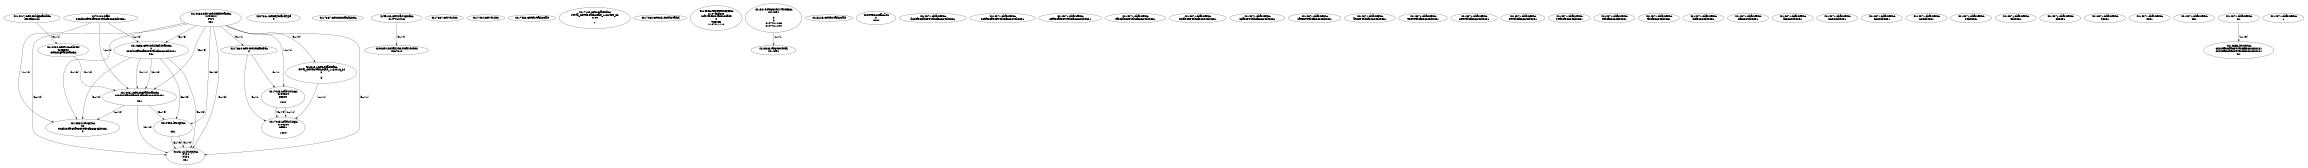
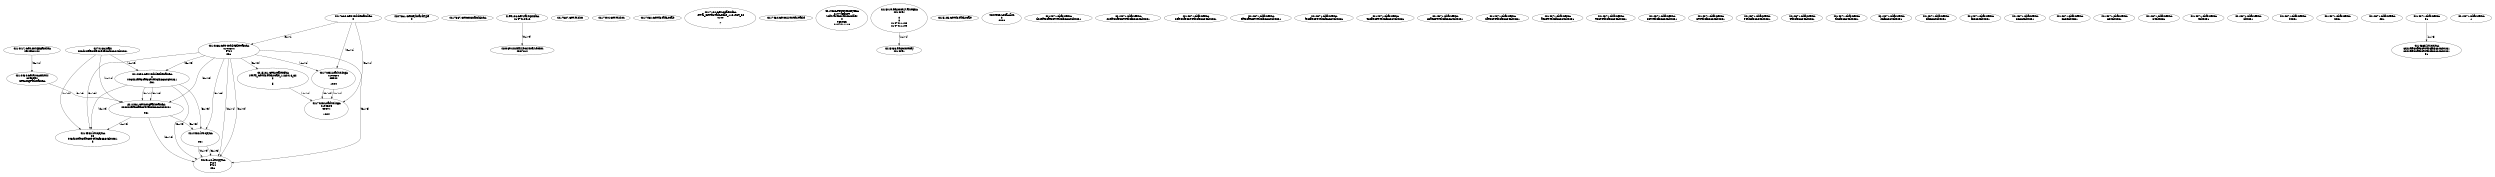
node "4214371.CharNextA f98ca983949b6f366646b0231": added
edge "4214286.GetModuleFileNameA 4194304 PZM 261" -> "4217664.GetModuleHandleA 0": reversed
